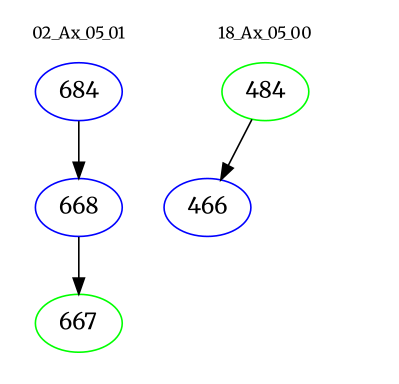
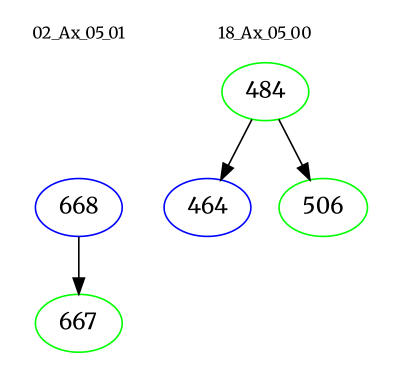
node "684": removed
node "466": label "466" -> "464"
node "506": added
